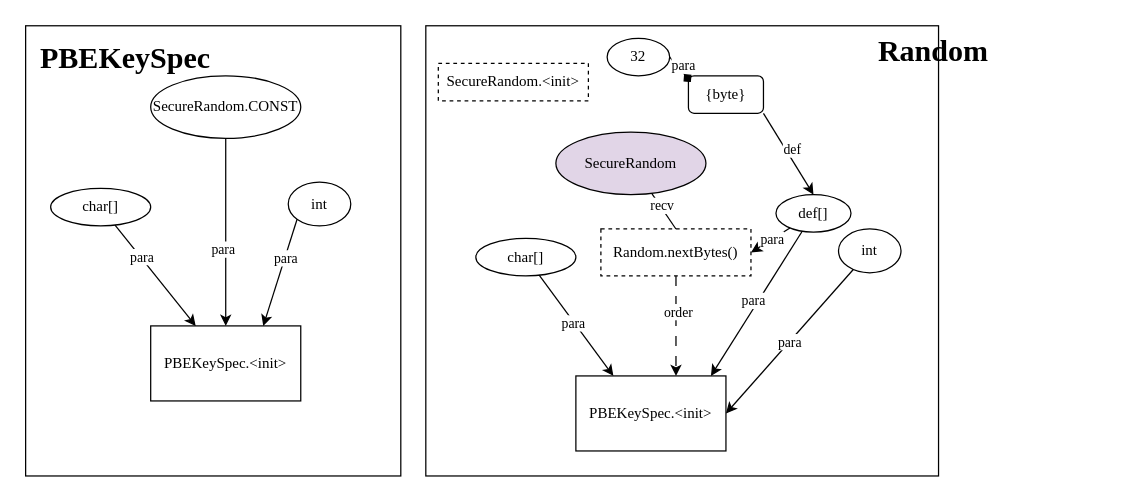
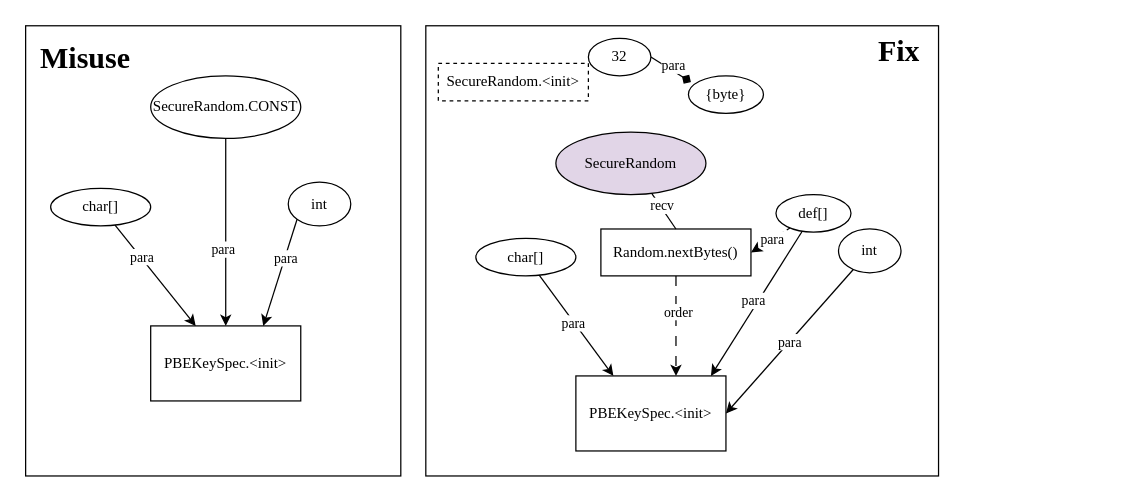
node "Random": label "Random" -> "Fix"
node "PBEKeySpec": label "PBEKeySpec" -> "Misuse"
node "32": moved (638, 57) -> (619, 57)
node "{byte}": shape rounded rectangle -> ellipse
edge "{byte}" -> "def[]": removed, label "def"
edge "def[]" -> "Random.nextBytes()": style solid -> dashed
node "Random.nextBytes()": style dashed -> solid
